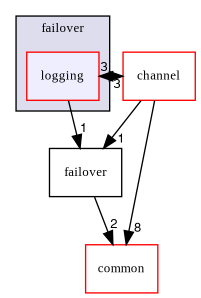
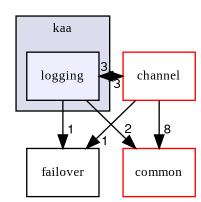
cluster "failover": label "failover" -> "kaa"
node "logging": color red -> black
edge "failover" -> "common": now "logging" -> "common"
